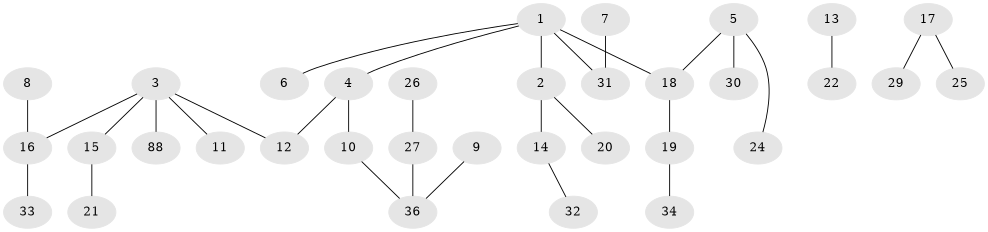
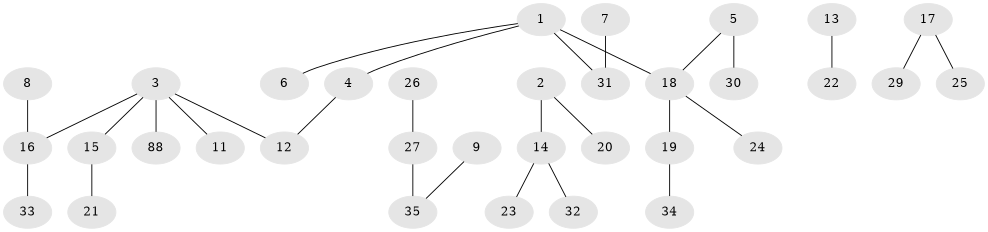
edge "1" -- "2": removed
edge "5" -- "24": now "18" -- "24"
node "10": removed
node "36": label "36" -> "35"
node "23": added
